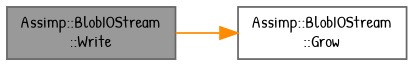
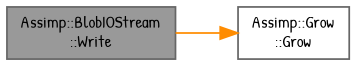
node "Assimp::BlobIOStream ::Grow": label "Assimp::BlobIOStream ::Grow" -> "Assimp::Grow ::Grow"
